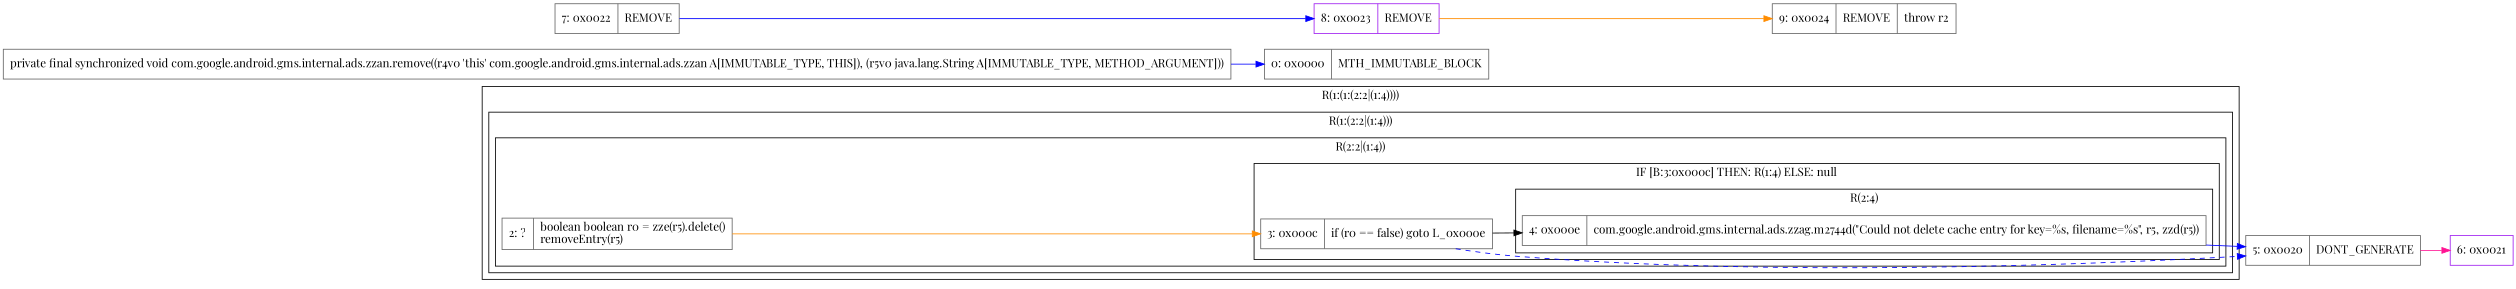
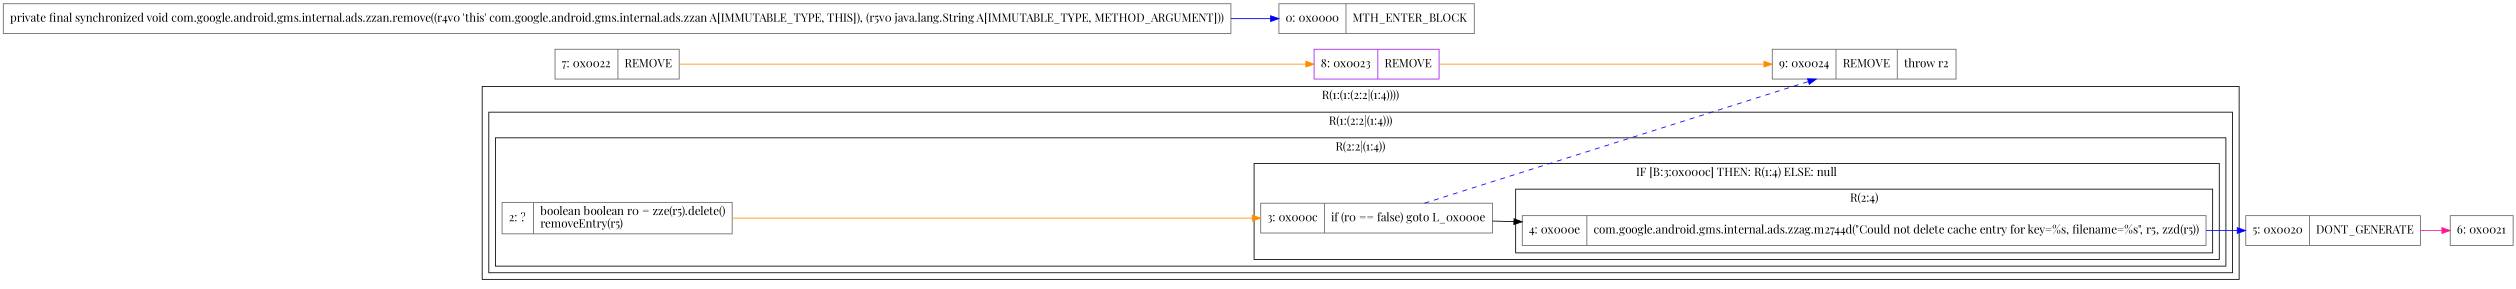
edge "7: 0x0022" -> "8: 0x0023": color blue -> darkorange
node "0: 0x0000": text "MTH_IMMUTABLE_BLOCK" -> "MTH_ENTER_BLOCK"
node "6: 0x0021": color purple -> gray40
edge "3: 0x000c" -> "5: 0x0020": now "3: 0x000c" -> "9: 0x0024"
